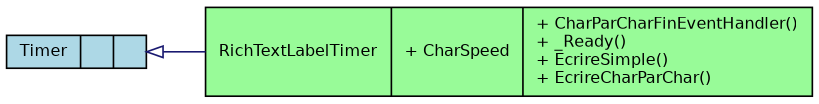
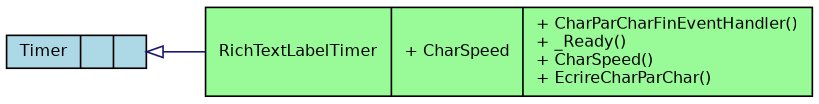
node "RichTextLabelTimer": text "+ EcrireSimple()" -> "+ CharSpeed()"
